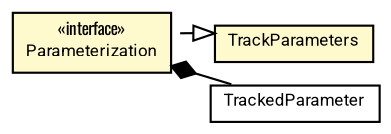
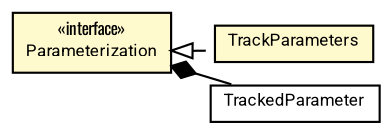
edge "Parameterization" -> "TrackParameters": reversed
